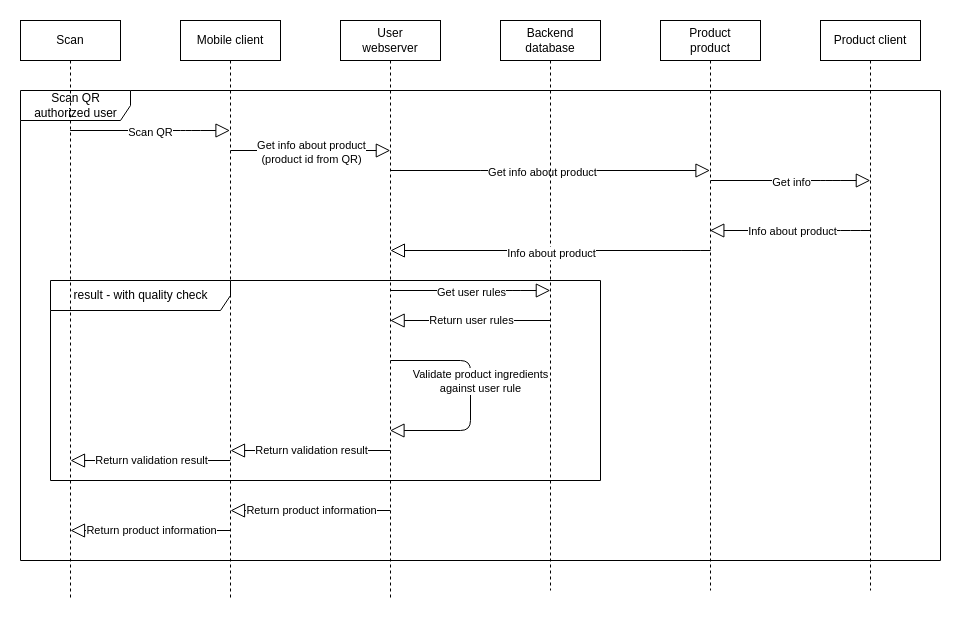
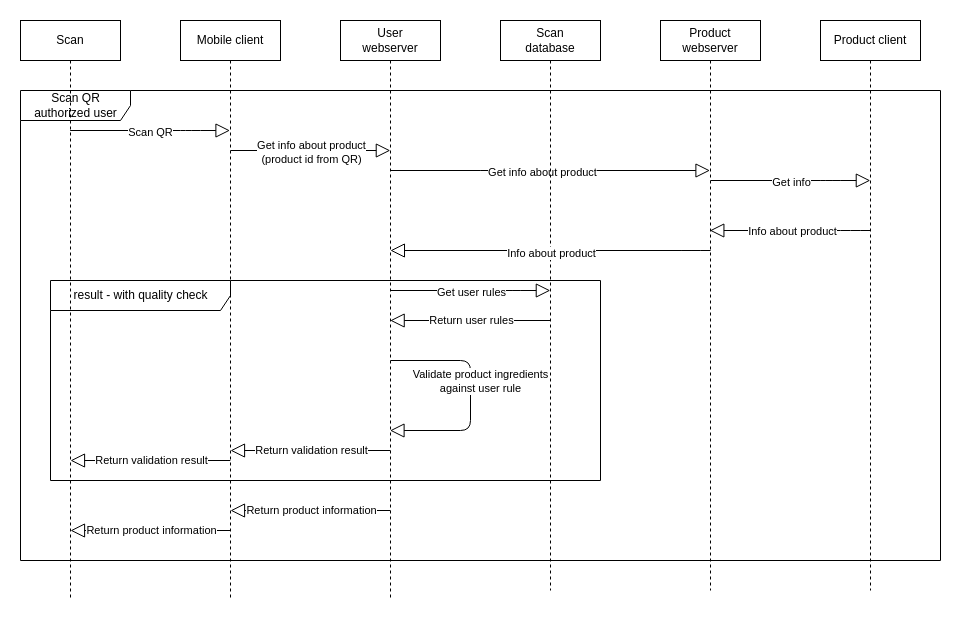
node "Backend database": label "Backend database" -> "Scan database"
node "Product product": label "Product product" -> "Product webserver"
